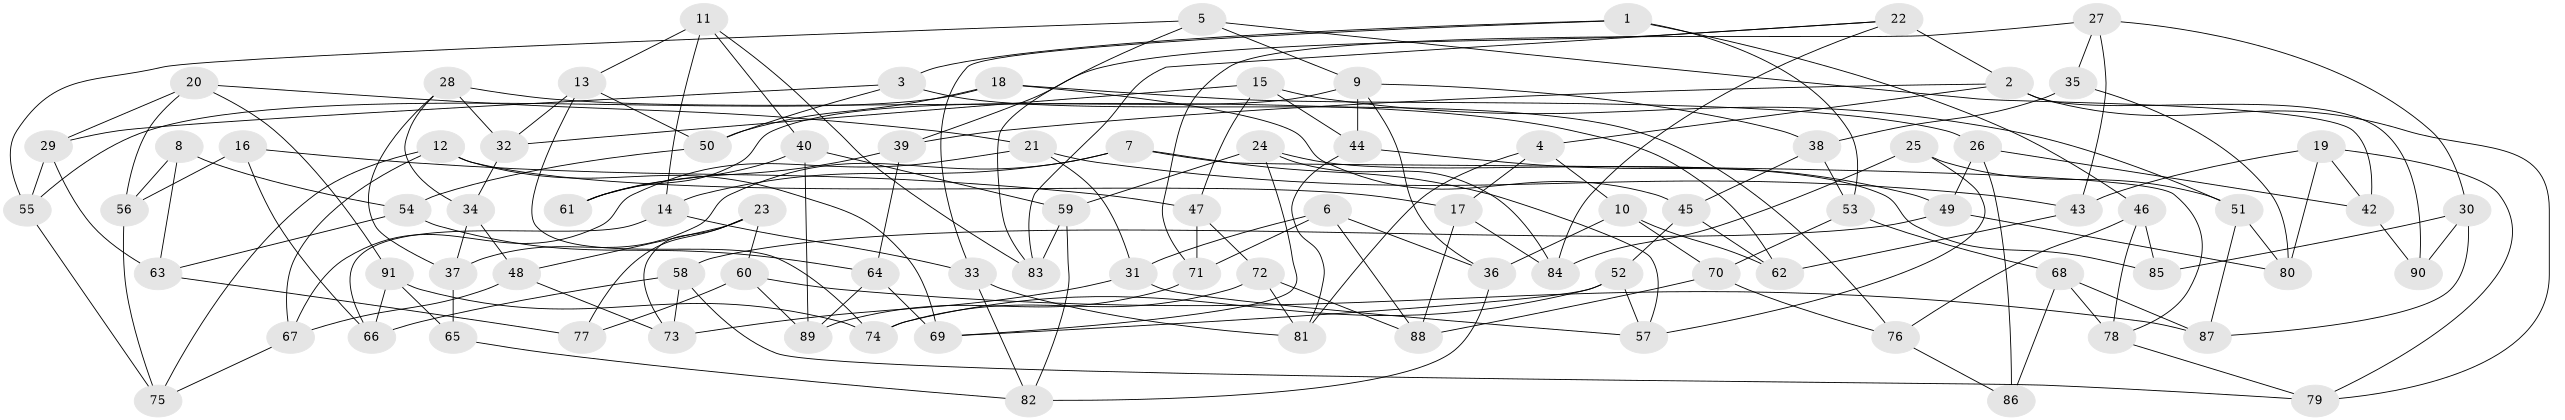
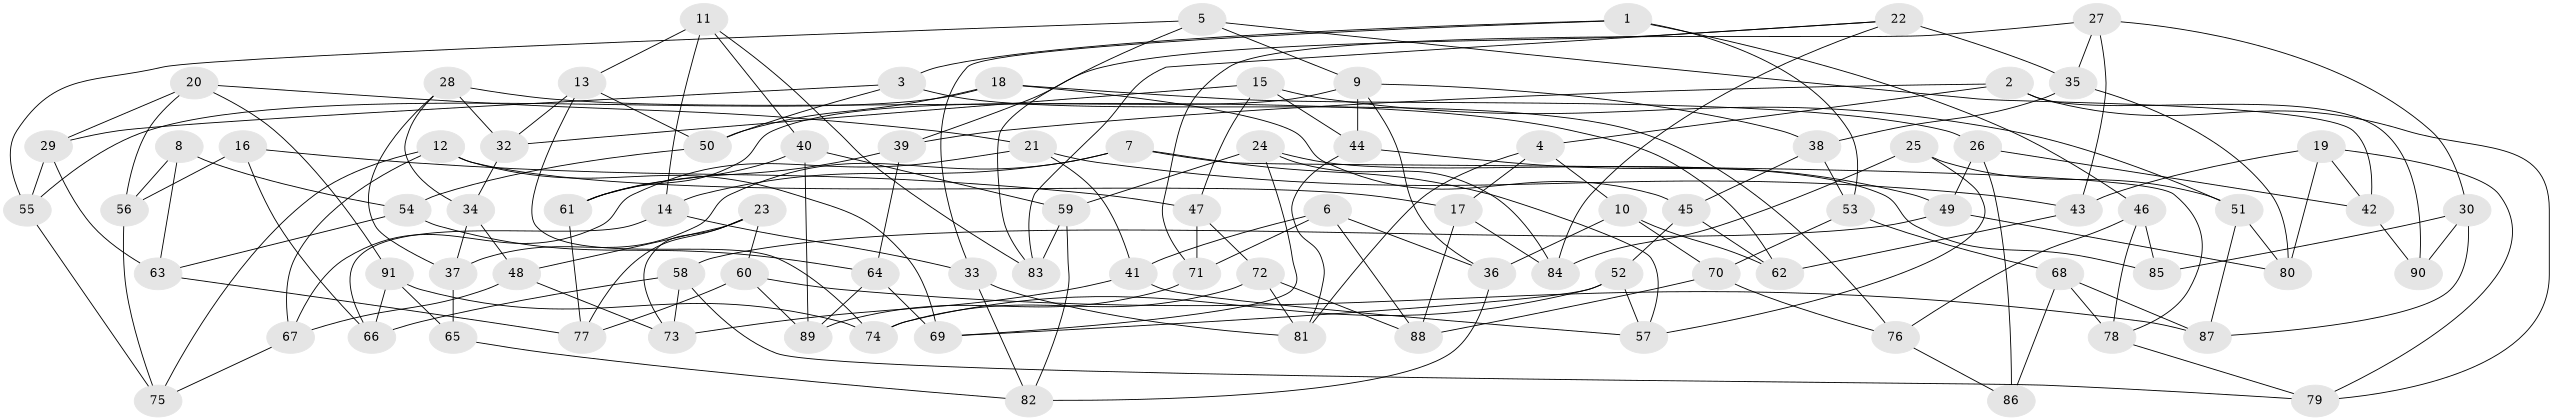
edge "22" -- "2": now "22" -- "35"
edge "61" -- "77": added
node "31": label "31" -> "41"
